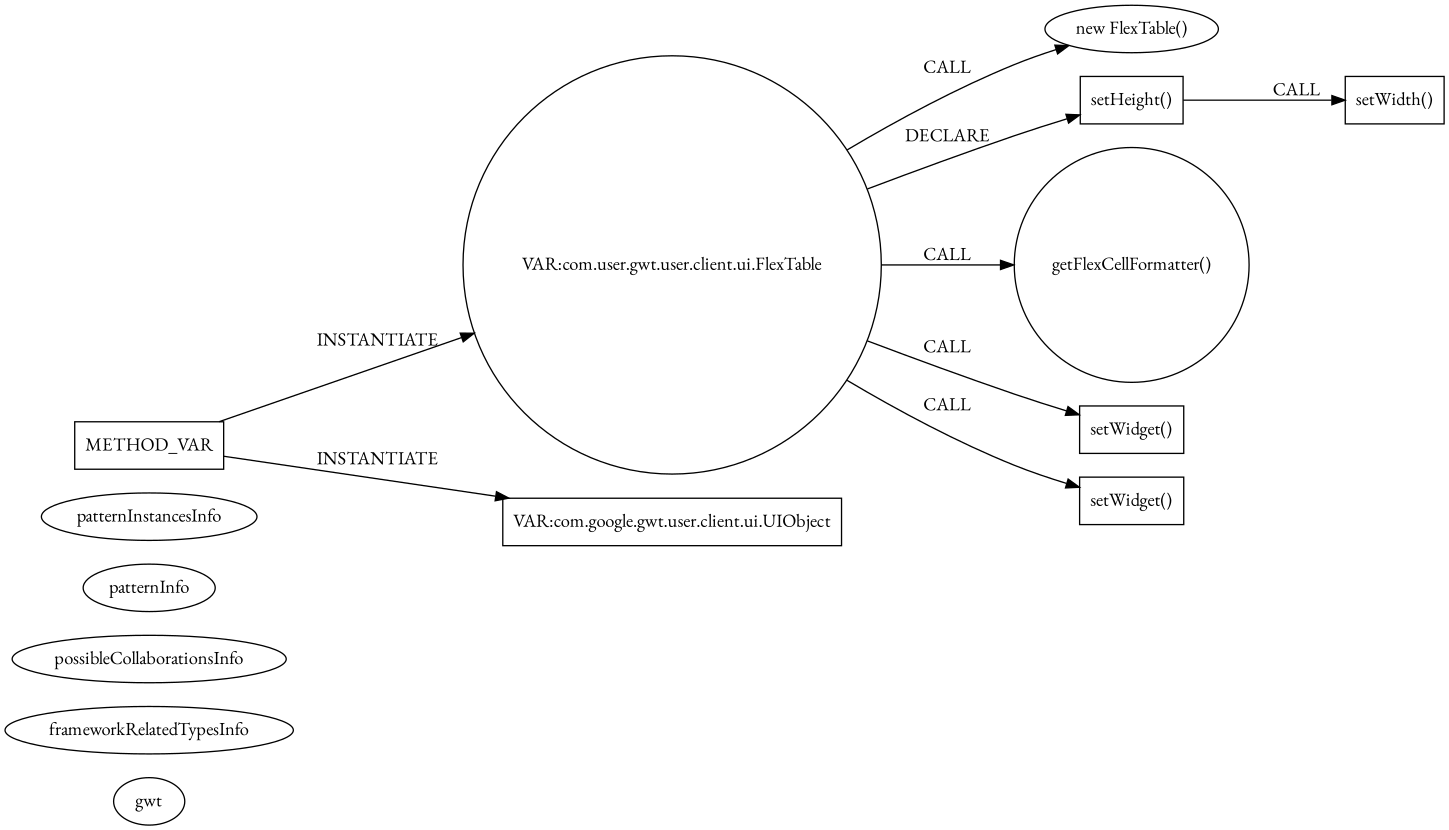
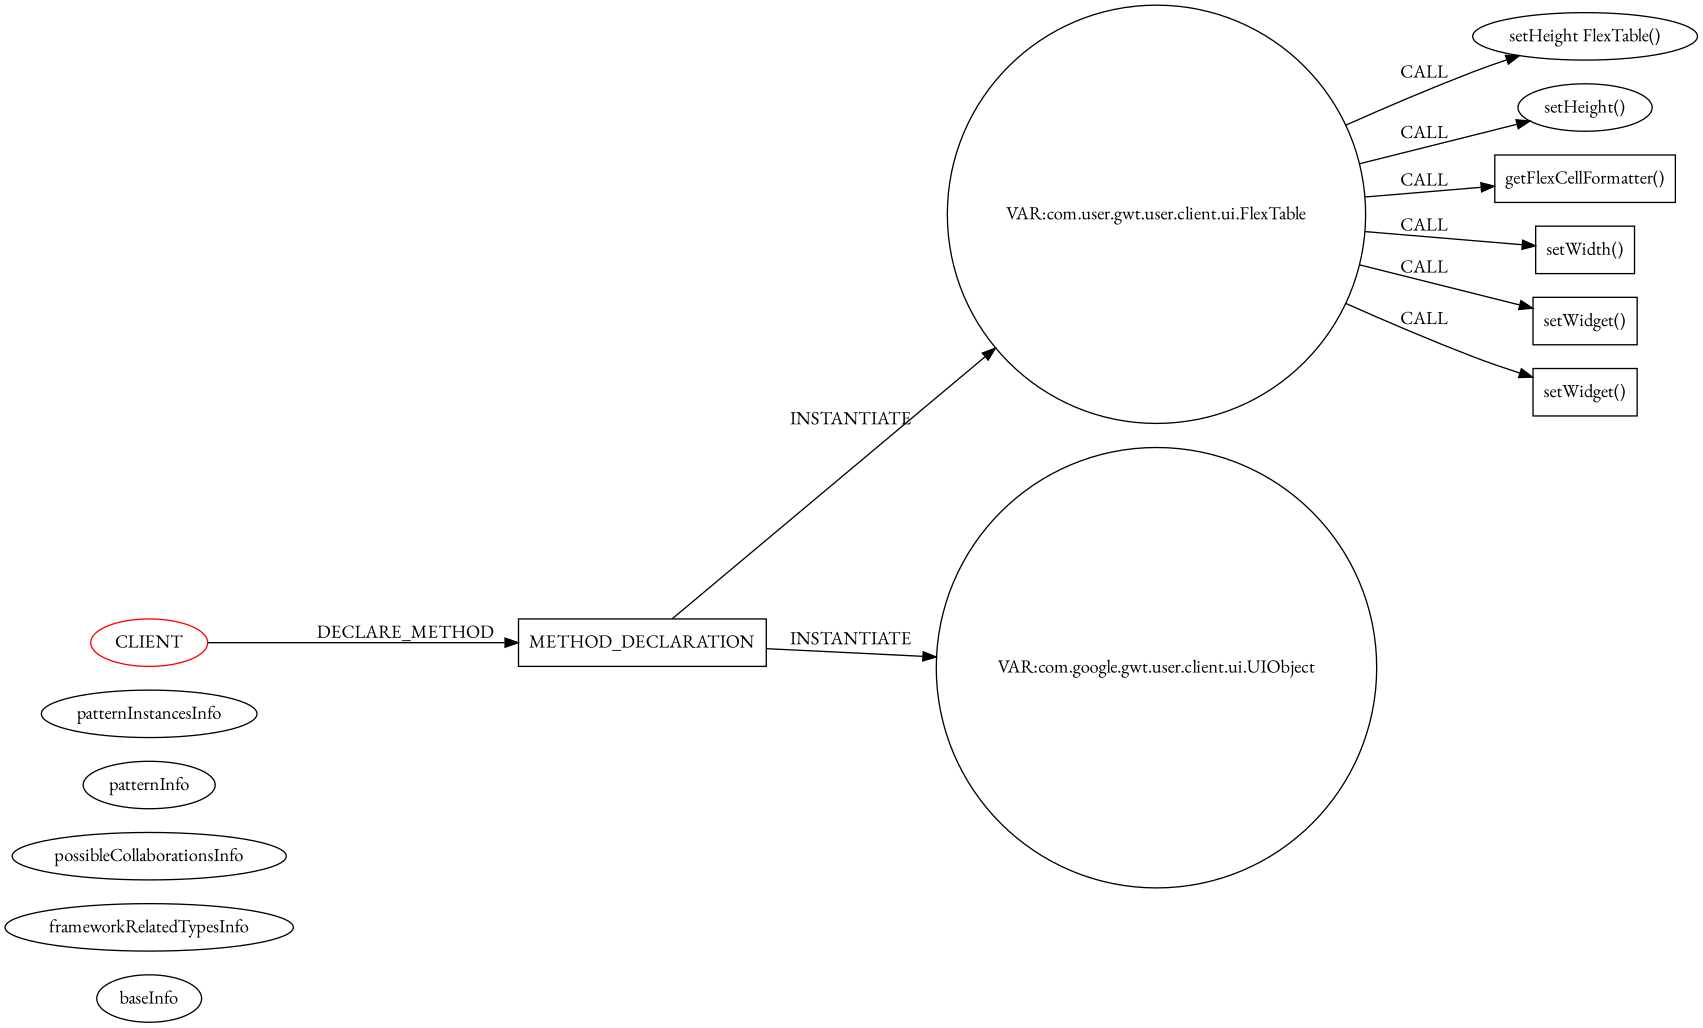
node "new FlexTable()": label "new FlexTable()" -> "setHeight FlexTable()"
node "setHeight()": shape box -> ellipse
edge "setHeight()" -> "setWidth()": now "VAR:com.user.gwt.user.client.ui.FlexTable" -> "setWidth()"
edge "VAR:com.user.gwt.user.client.ui.FlexTable" -> "setHeight()": label "DECLARE" -> "CALL"
node "getFlexCellFormatter()": shape circle -> box
node "METHOD_VAR": label "METHOD_VAR" -> "METHOD_DECLARATION"
node "VAR:com.google.gwt.user.client.ui.UIObject": shape box -> circle
node "CLIENT": added
node "gwt": label "gwt" -> "baseInfo"
